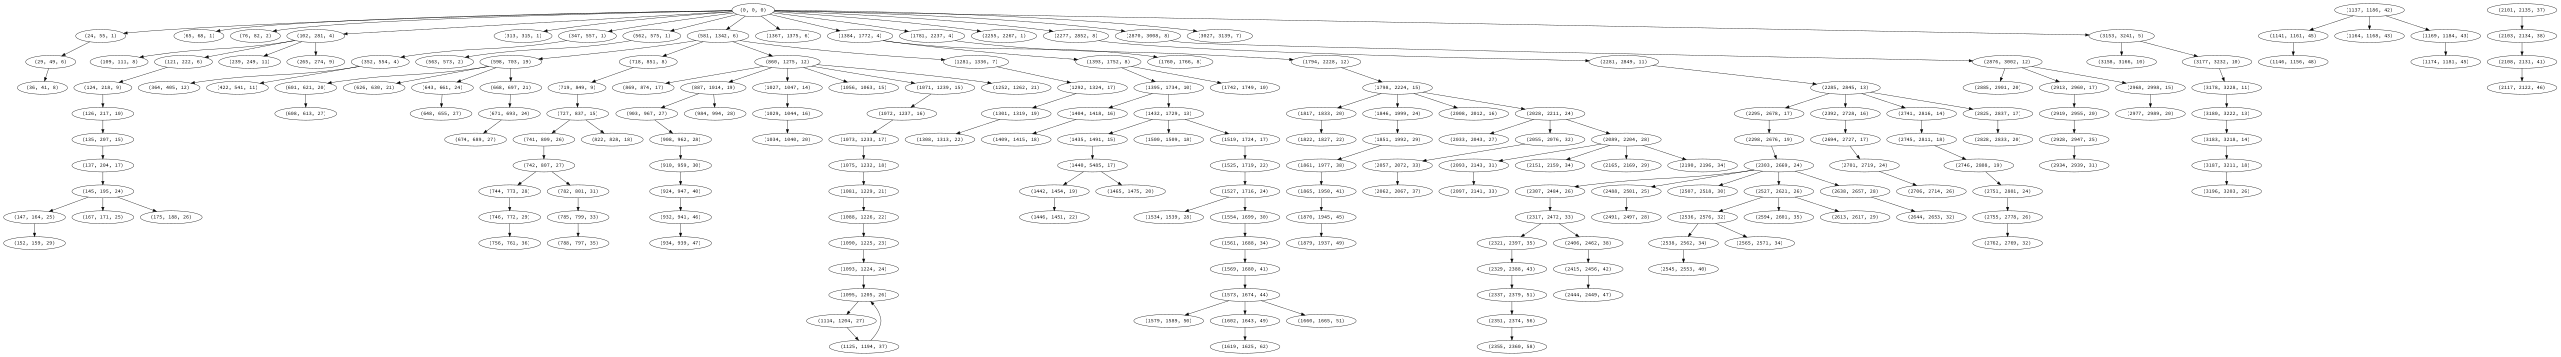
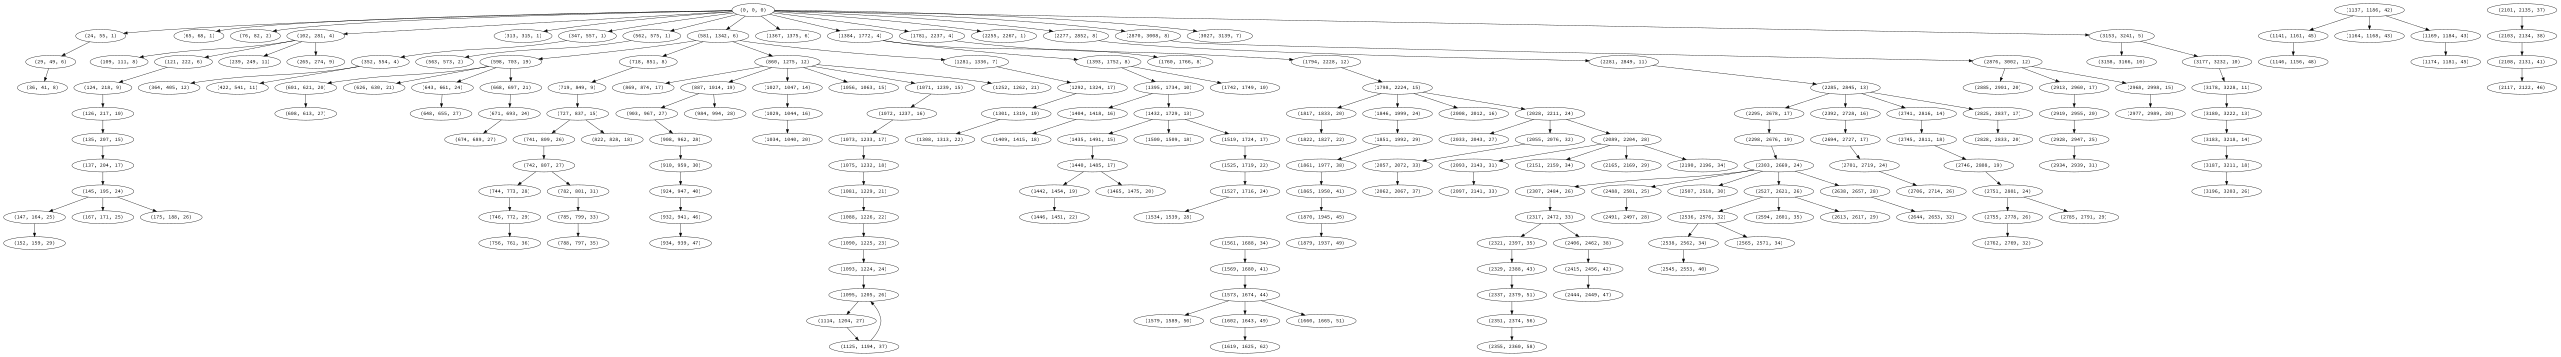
node "(1440, 5485, 17)": label "(1440, 5485, 17)" -> "(1440, 1485, 17)"
node "(1554, 1699, 30)": removed
node "(2785, 2791, 29)": added
